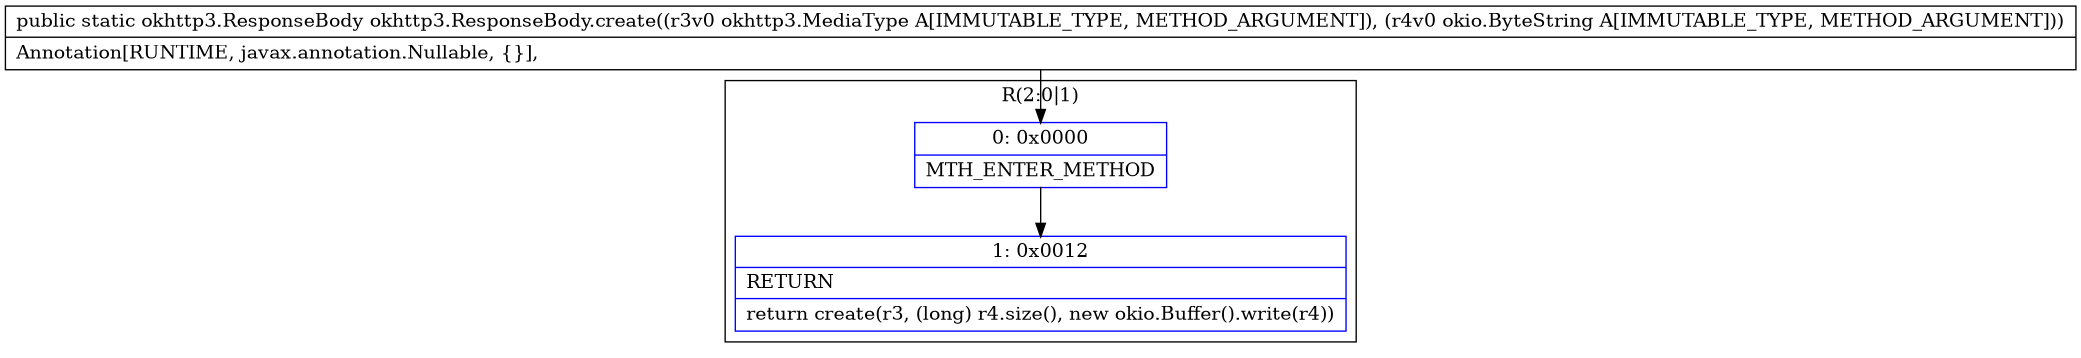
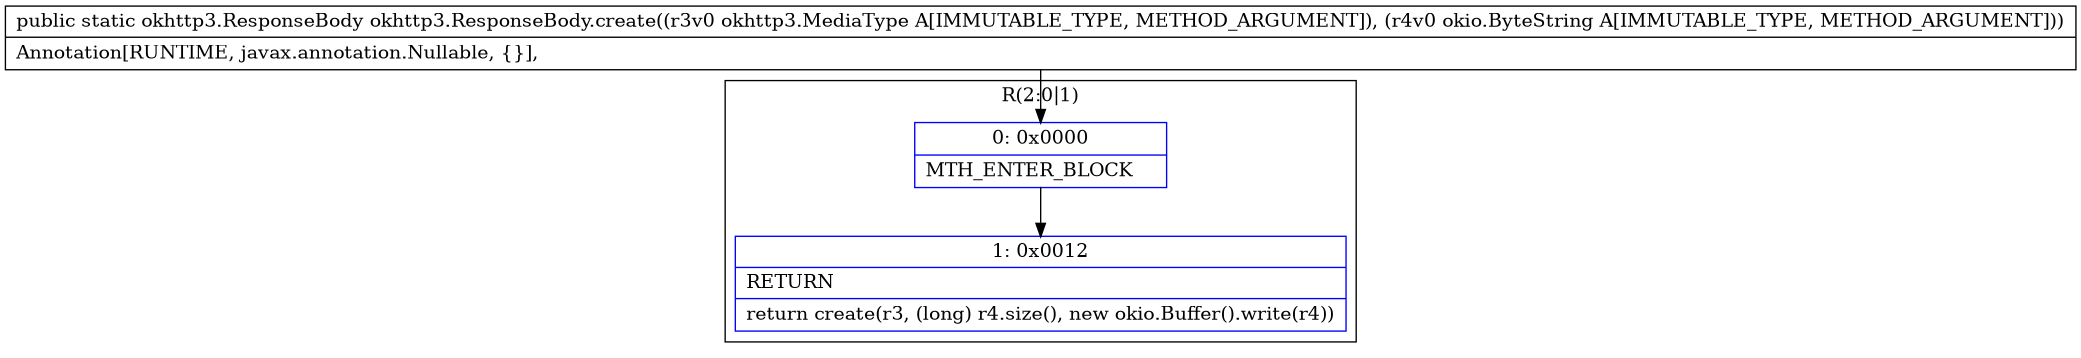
node "0: 0x0000": text "MTH_ENTER_METHOD" -> "MTH_ENTER_BLOCK"
